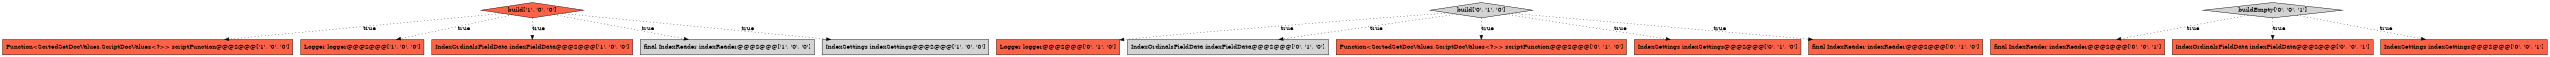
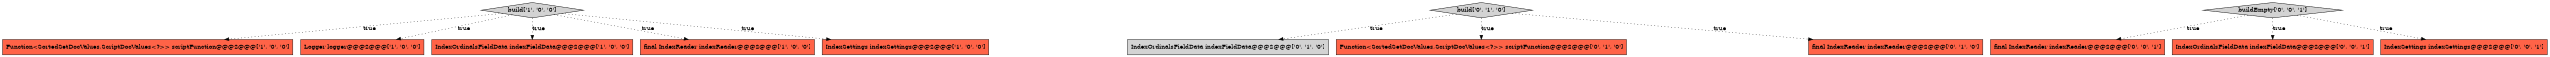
node "build['1', '0', '0']": fillcolor tomato -> lightgray
node "final IndexReader indexReader@@@2@@@['1', '0', '0']": fillcolor lightgray -> tomato
node "IndexSettings indexSettings@@@2@@@['1', '0', '0']": fillcolor lightgray -> tomato
node "Logger logger@@@2@@@['0', '1', '0']": removed
node "IndexSettings indexSettings@@@2@@@['0', '1', '0']": removed
